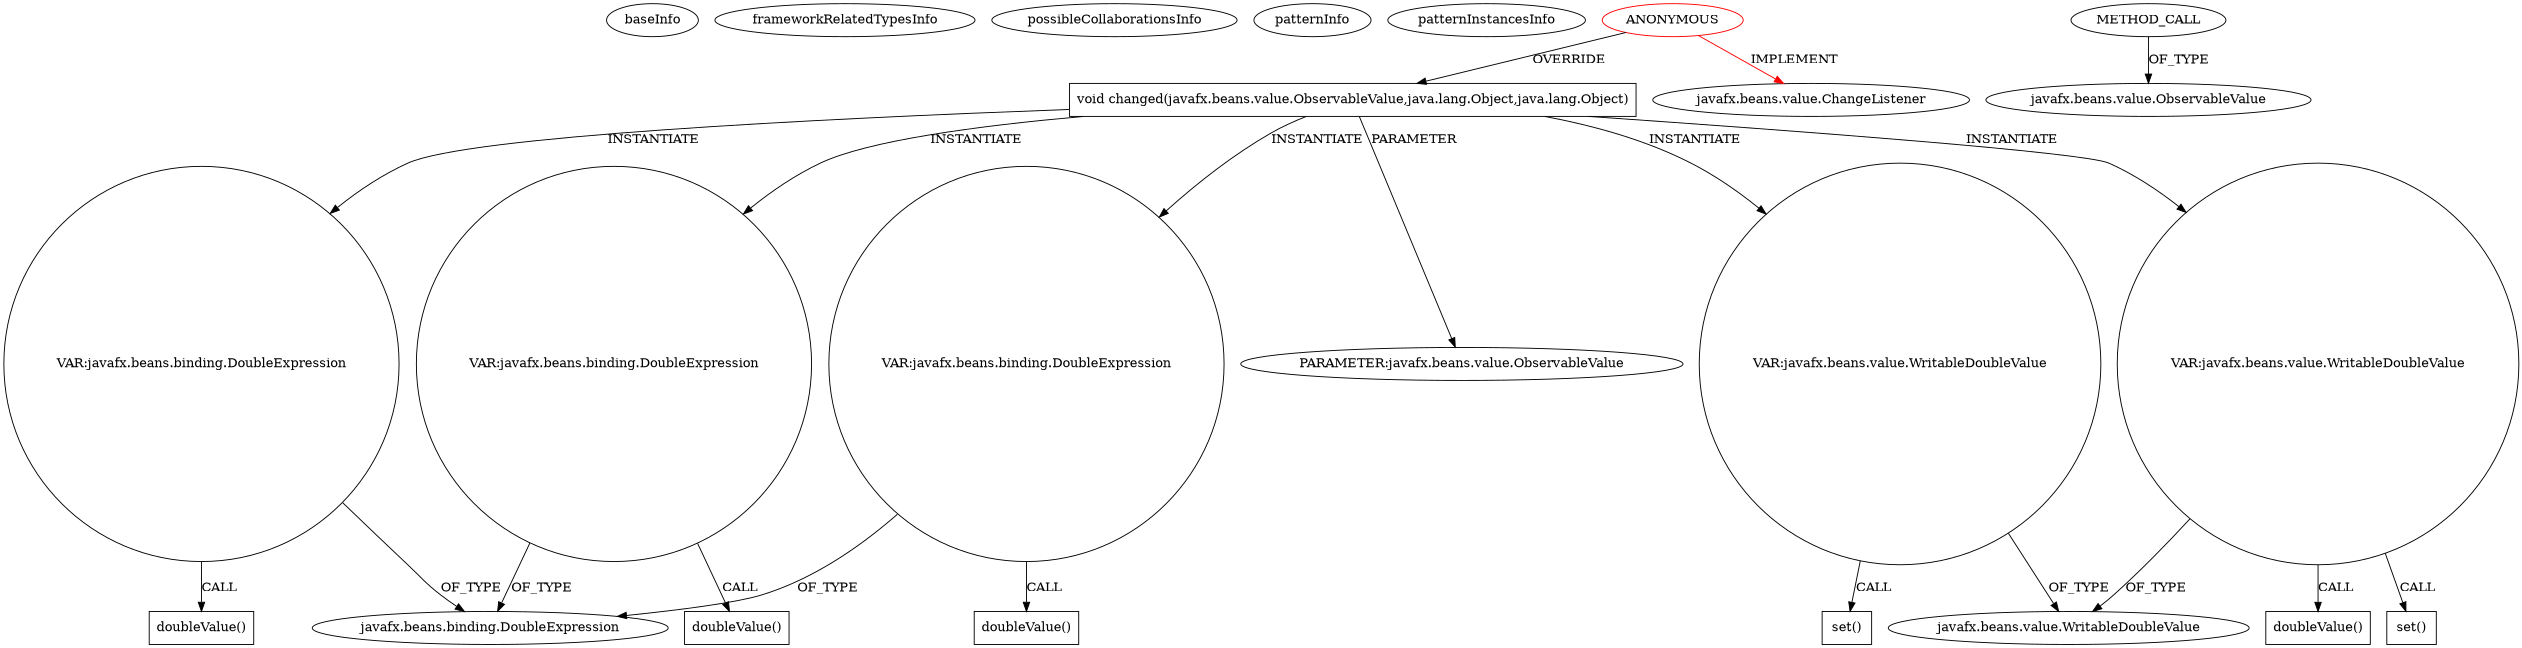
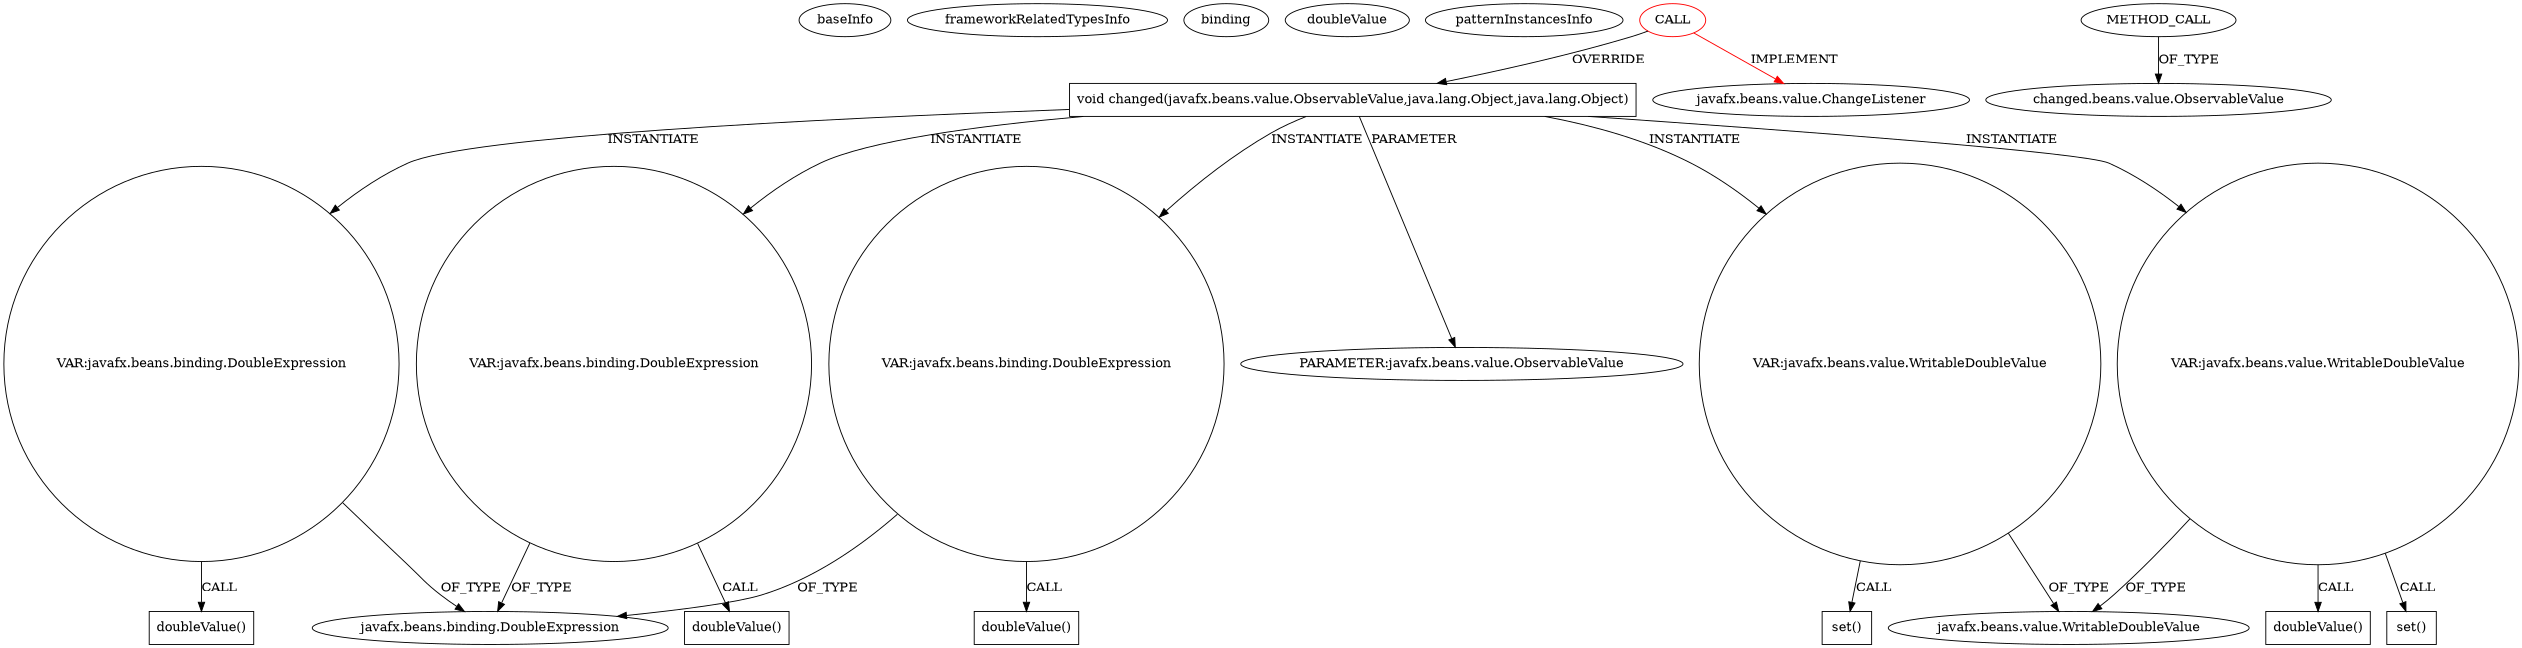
node "possibleCollaborationsInfo": label "possibleCollaborationsInfo" -> "binding"
node "patternInfo": label "patternInfo" -> "doubleValue"
node "ANONYMOUS": label "ANONYMOUS" -> "CALL"
node "javafx.beans.value.ObservableValue": label "javafx.beans.value.ObservableValue" -> "changed.beans.value.ObservableValue"
